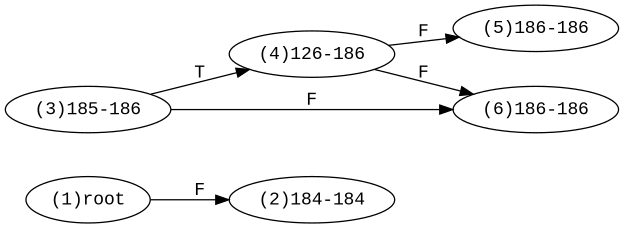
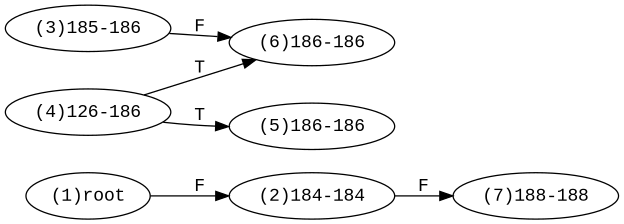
edge "(4)126-186" -> "(5)186-186": label "F" -> "T"
edge "(4)126-186" -> "(6)186-186": label "F" -> "T"
edge "(3)185-186" -> "(4)126-186": removed, label "T"
node "(7)188-188": added
